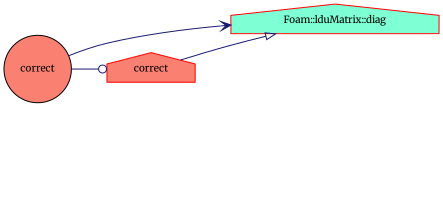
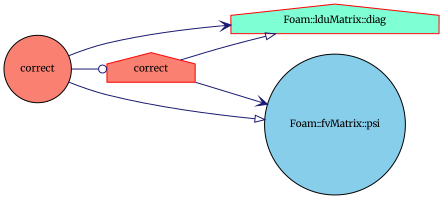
node "Foam::fvMatrix::psi": added
